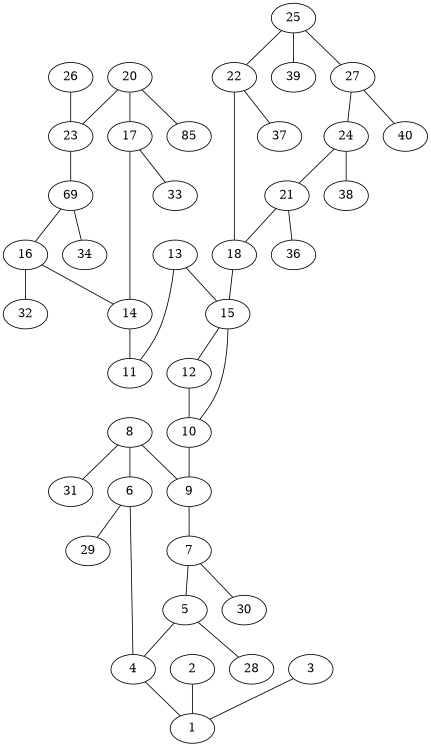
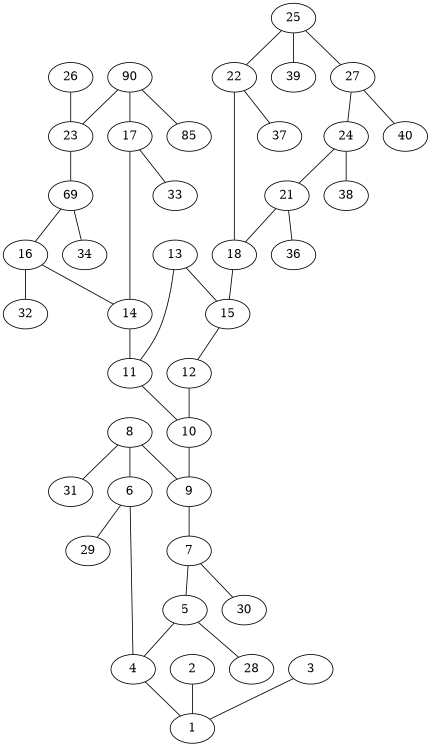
node "20": label "20" -> "90"
edge "15" -- "10": now "11" -- "10"
